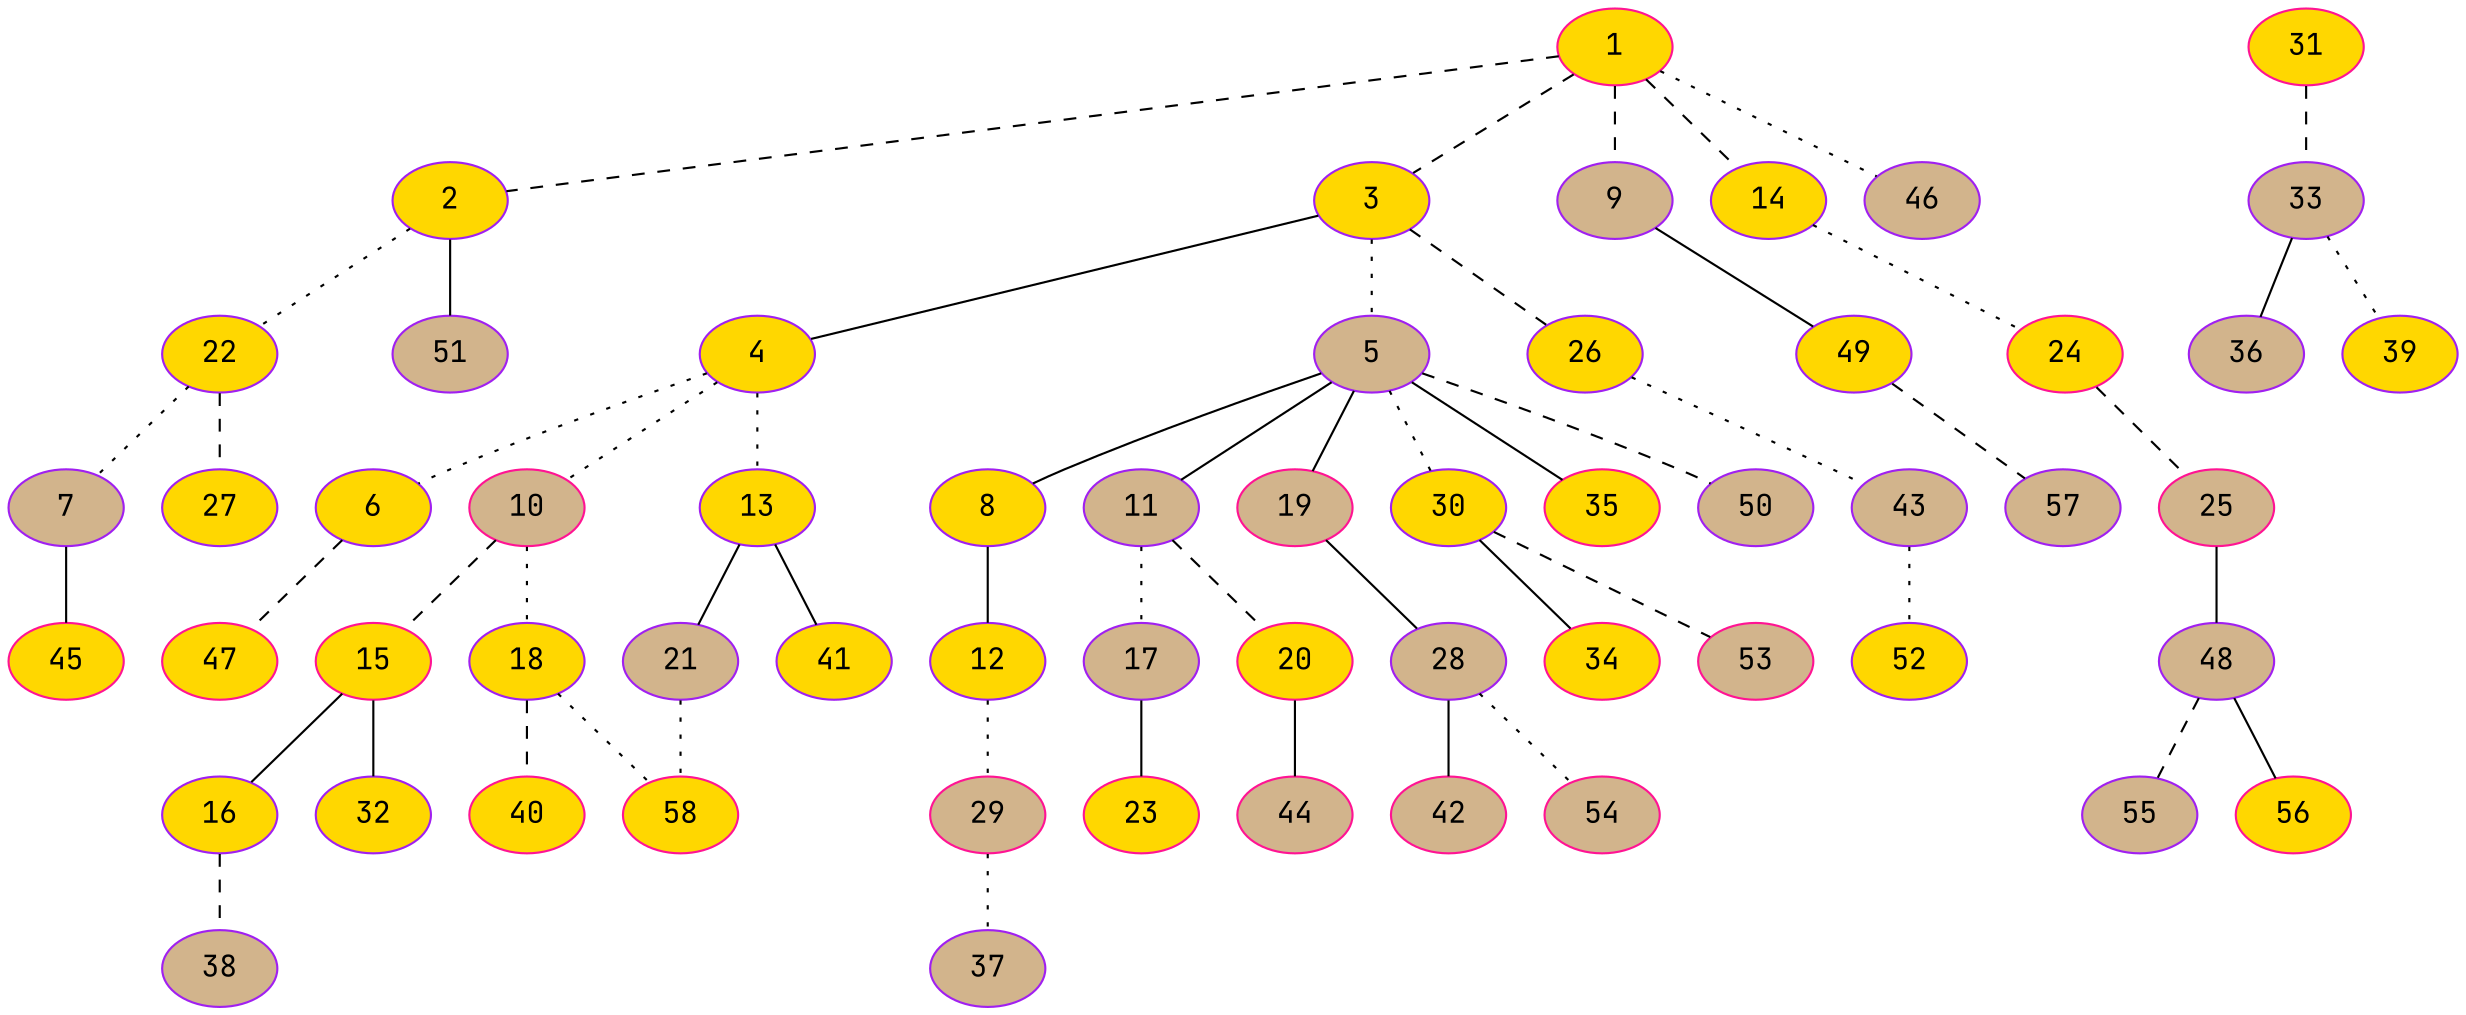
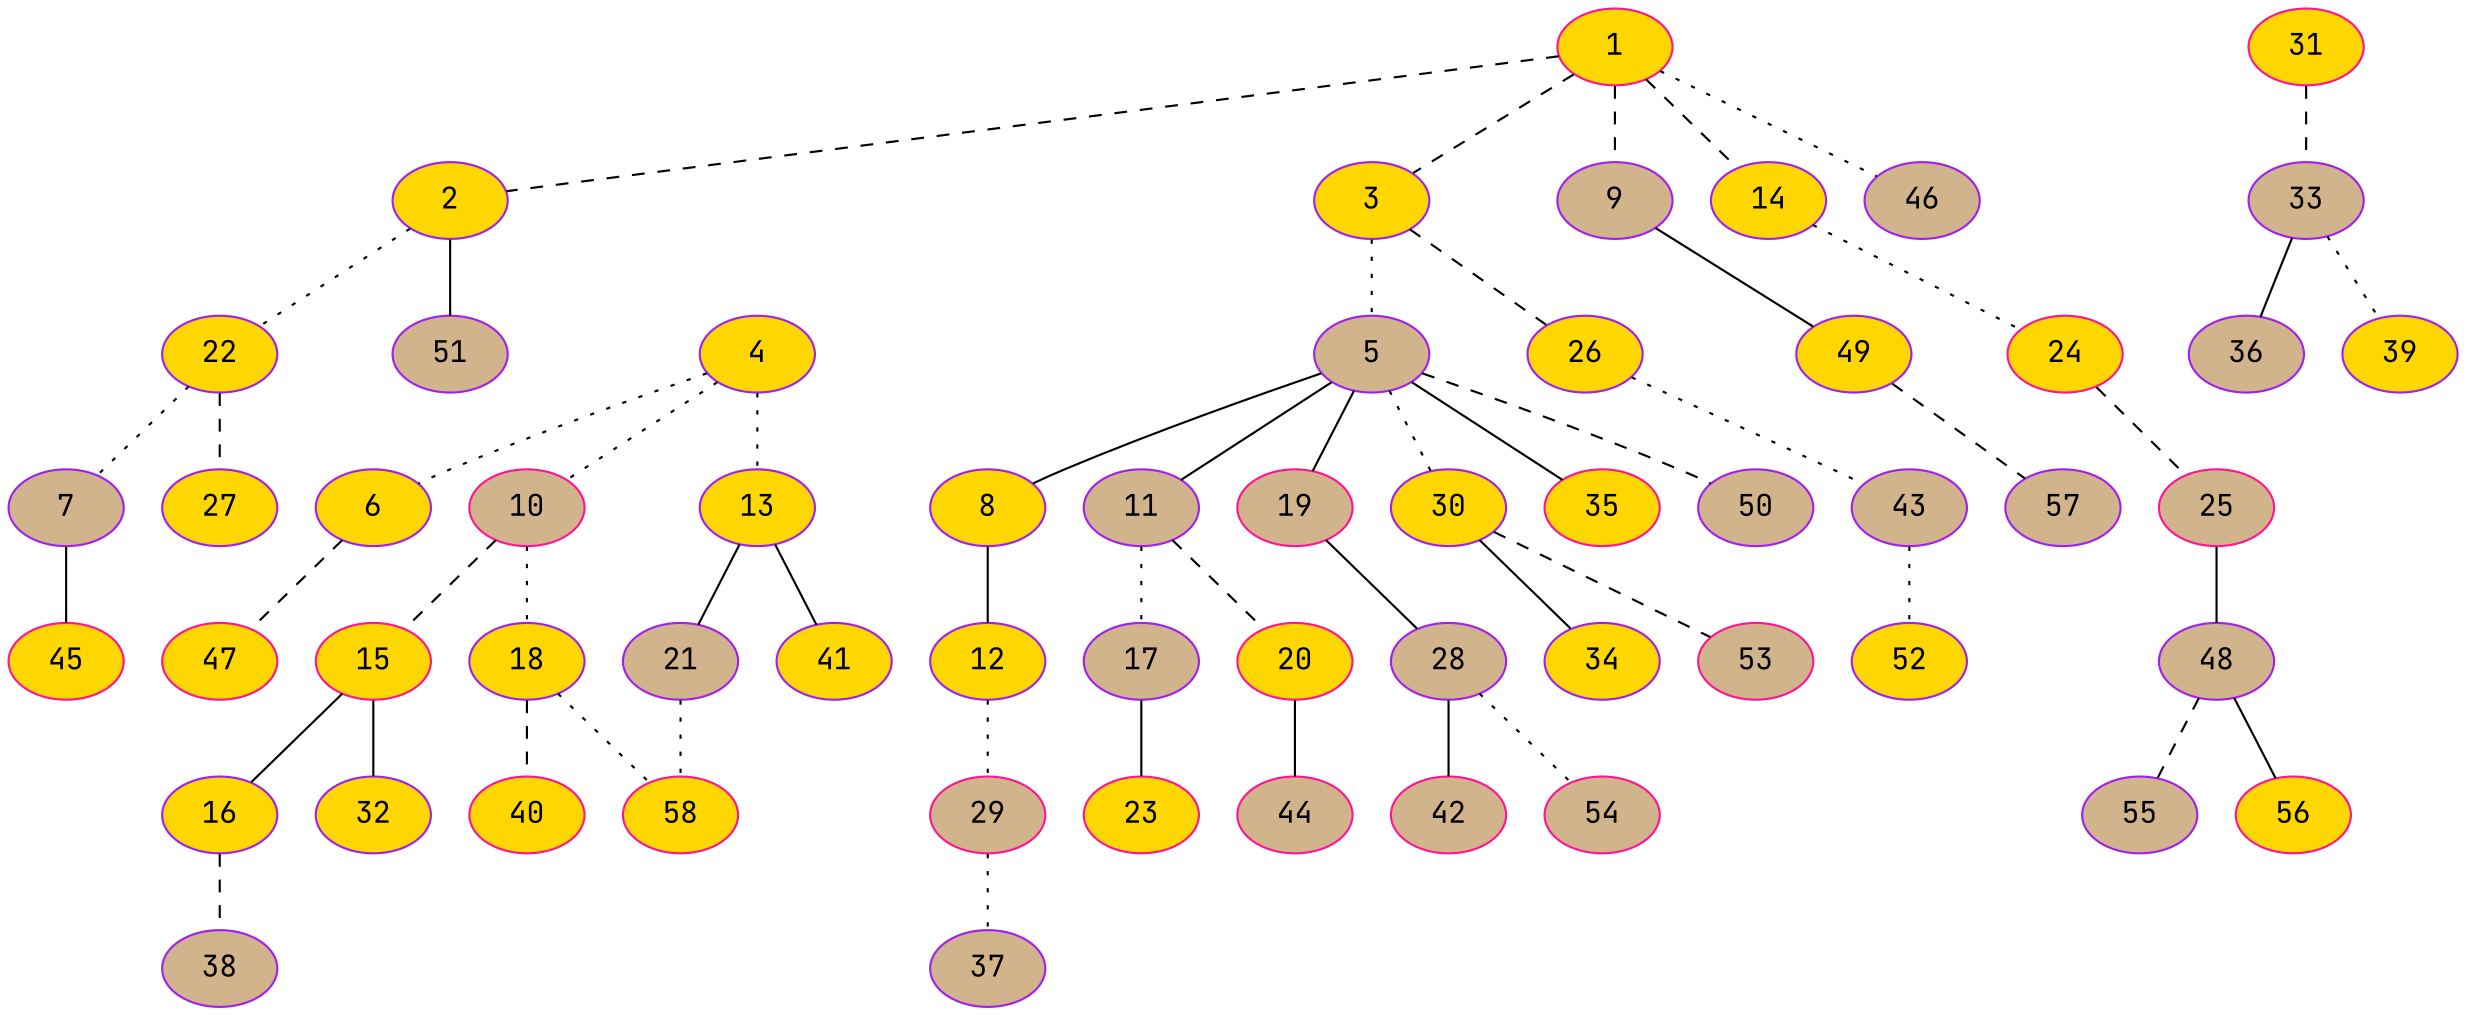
edge "3" -- "4": removed
node "34": color deeppink -> purple
